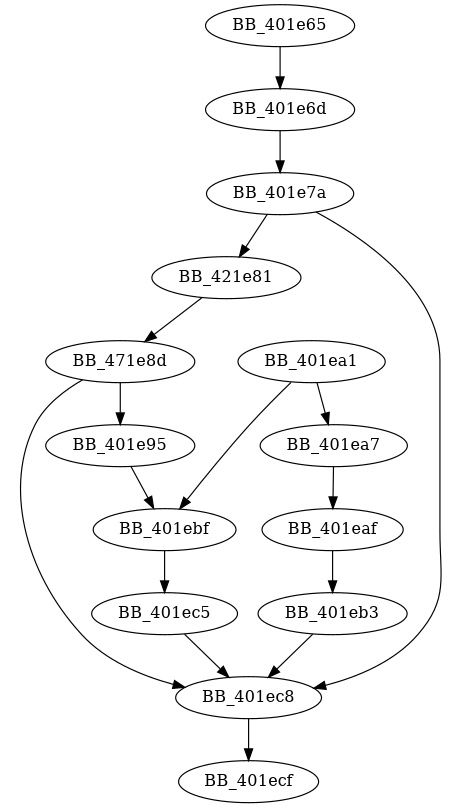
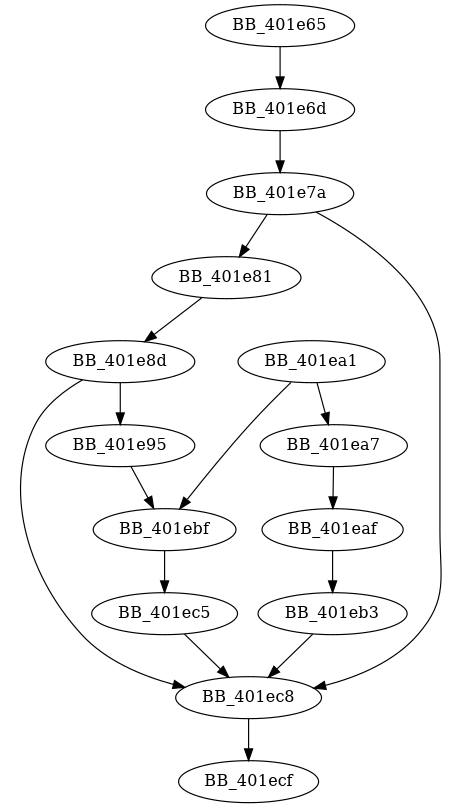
node "BB_421e81": label "BB_421e81" -> "BB_401e81"
node "BB_471e8d": label "BB_471e8d" -> "BB_401e8d"
